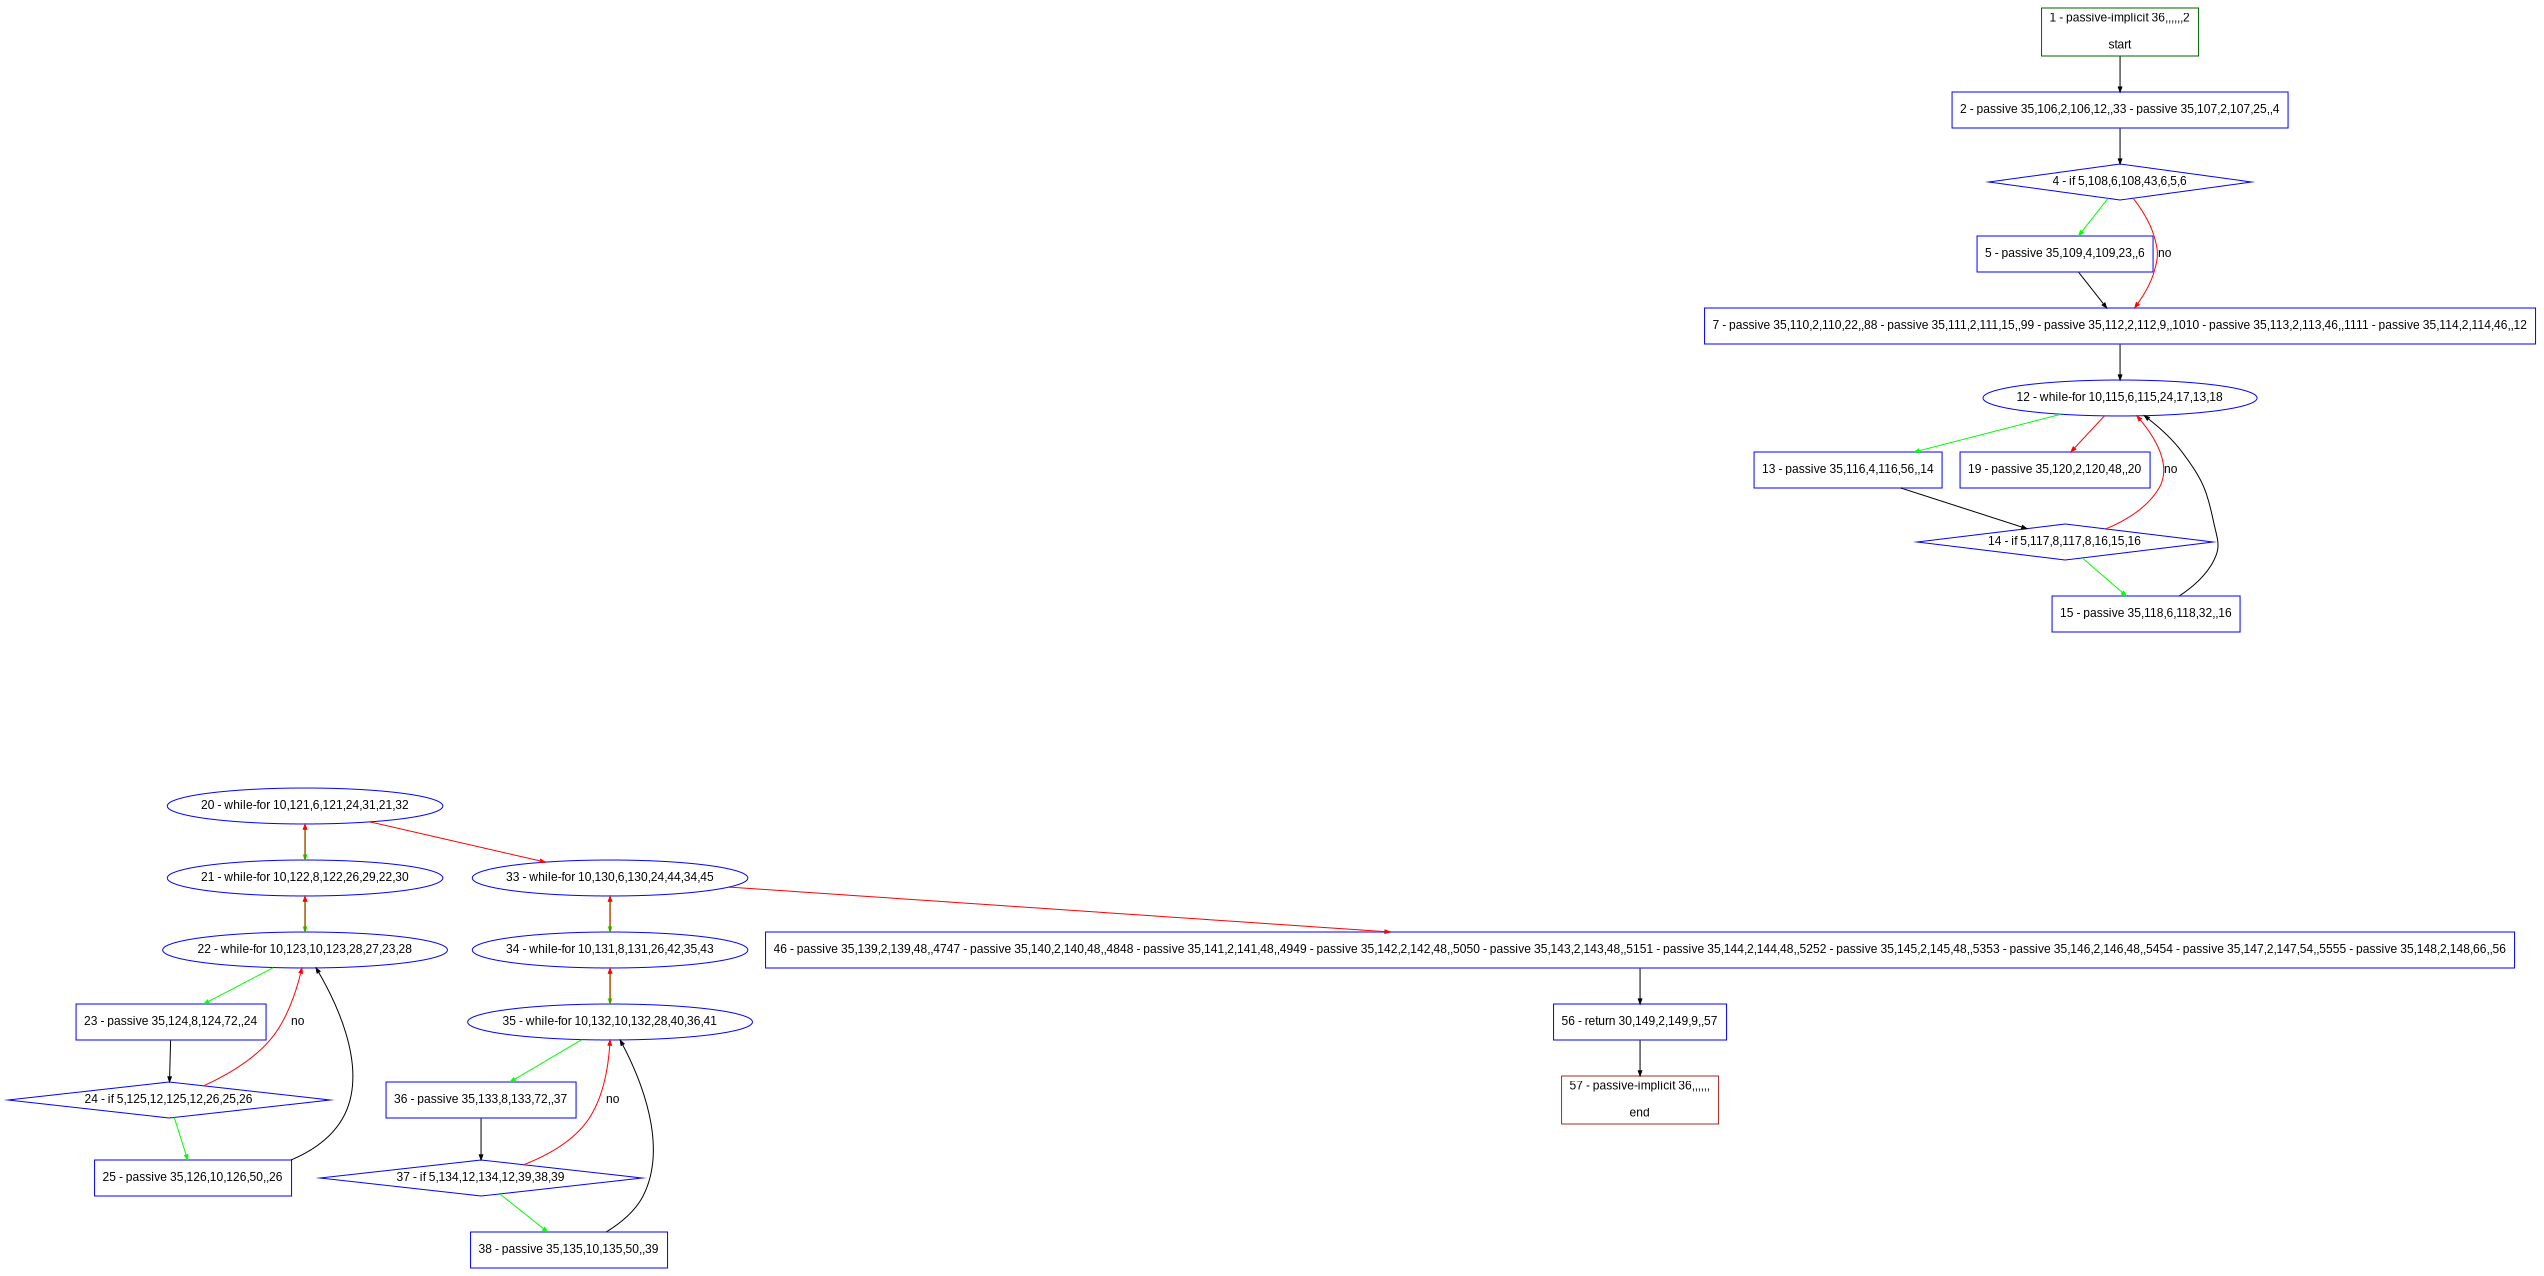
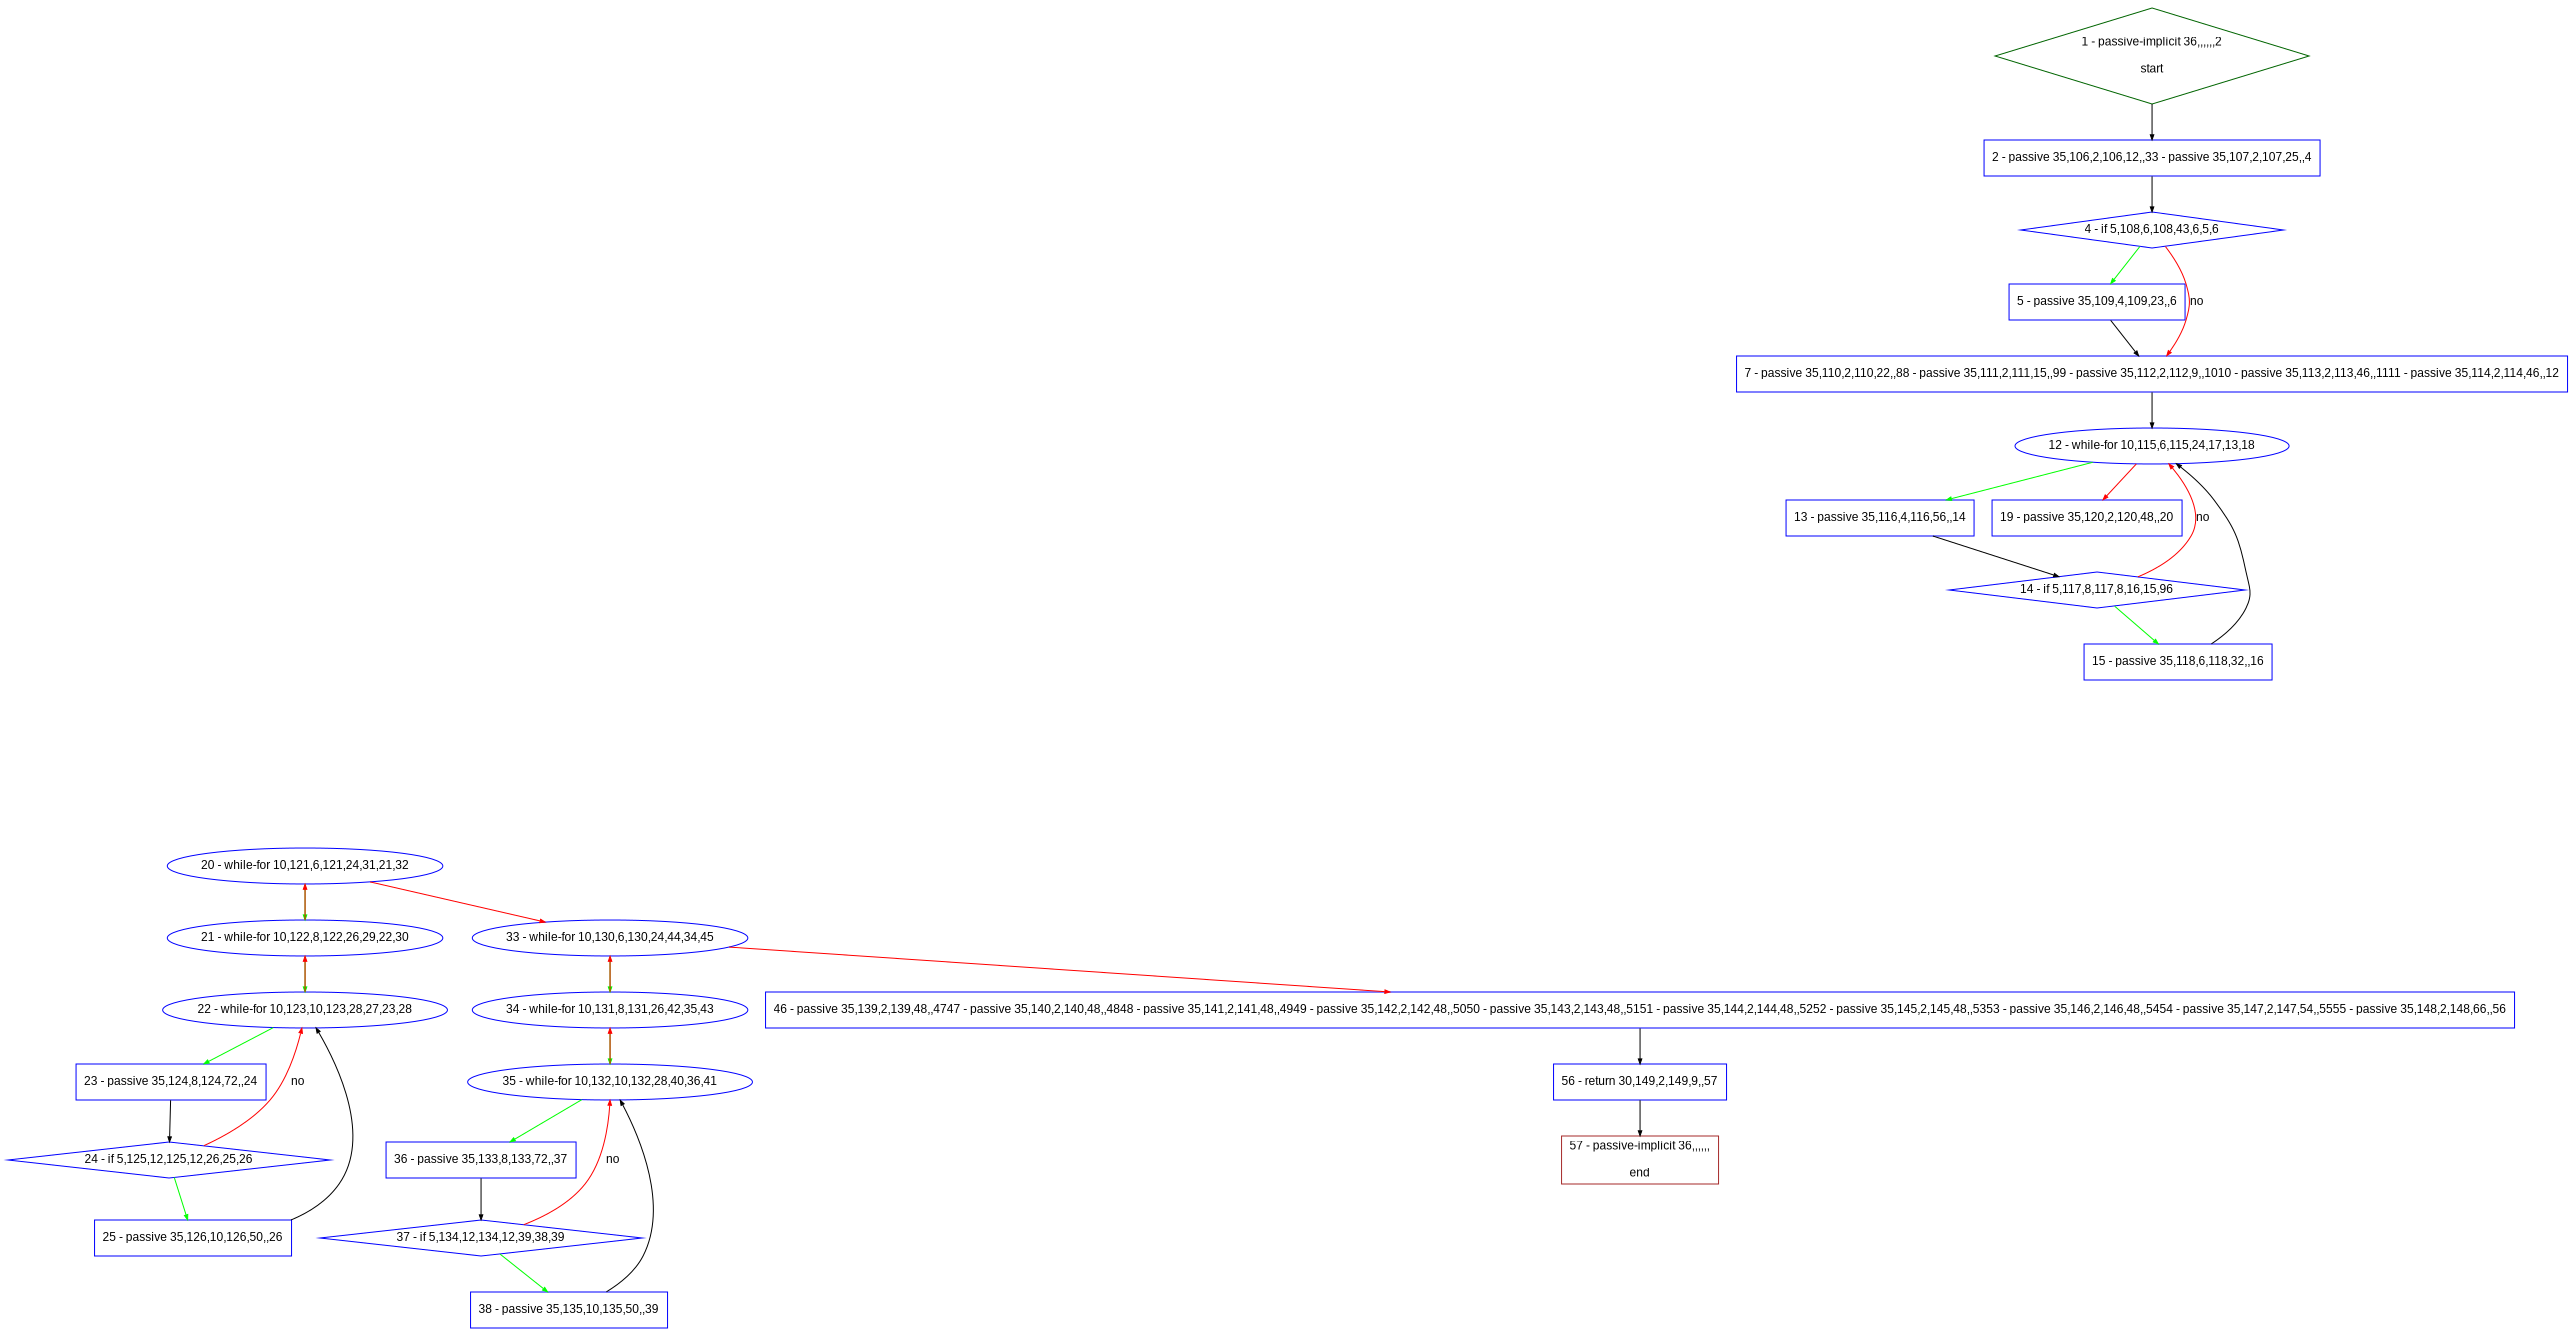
node "1 - passive-implicit 36,,,,,,2 start": shape box -> diamond
node "14 - if 5,117,8,117,8,16,15,16": label "14 - if 5,117,8,117,8,16,15,16" -> "14 - if 5,117,8,117,8,16,15,96"
